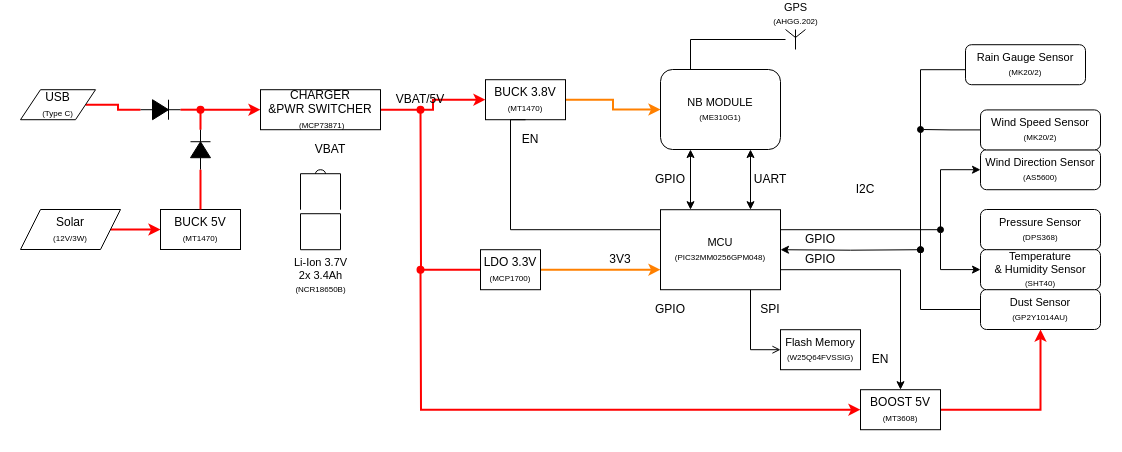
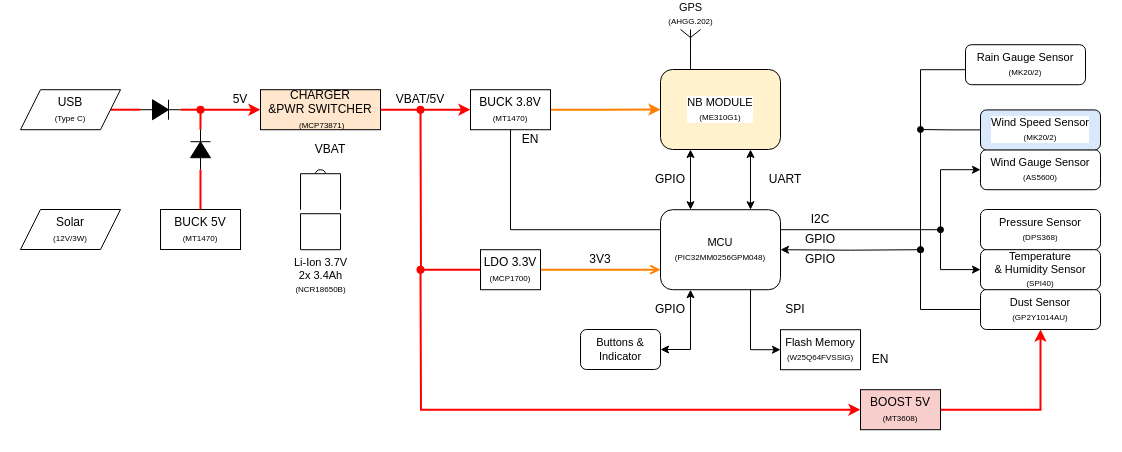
node "GPS (AHGG.202)": moved (796, 40) -> (691, 40)
node "5V": added
node "BUCK 3.8V (MT1470)": moved (526, 100) -> (511, 110)
node "USB (Type C)": size 75x30 -> 100x40
node "CHARGER &PWR SWITCHER (MCP73871)": fillcolor #ffffff -> #ffe6cc
node "NB MODULE (ME310G1)": fillcolor #ffffff -> #fff2cc
node "Wind Speed Sensor (MK20/2)": fillcolor #ffffff -> #dae8fc
node "Wind Direction Sensor (AS5600)": label "Wind Direction Sensor (AS5600)" -> "Wind Gauge Sensor (AS5600)"
node "UART": moved (771, 180) -> (786, 180)
node "I2C": moved (866, 190) -> (821, 220)
edge "Solar (12V/3W)" -> "BUCK 5V (MT1470)": removed
node "MCU (PIC32MM0256GPM048)": shape rectangle -> rounded rectangle
node "3V3": moved (621, 259) -> (601, 259)
edge "LDO 3.3V (MCP1700)" -> "MCU (PIC32MM0256GPM048)": arrowhead classic -> open
edge "MCU (PIC32MM0256GPM048)" -> "BOOST 5V (MT3608)": removed
node "Temperature & Humidity Sensor (SHT40)": label "Temperature & Humidity Sensor (SHT40)" -> "Temperature & Humidity Sensor (SPI40)"
node "SPI": moved (771, 310) -> (796, 310)
edge "MCU (PIC32MM0256GPM048)" -- "Buttons & Indicator": added
node "Buttons & Indicator": added
edge "MCU (PIC32MM0256GPM048)" -> "Flash Memory (W25Q64FVSSIG)": arrowhead open -> classic
node "BOOST 5V (MT3608)": fillcolor #ffffff -> #f8cecc
